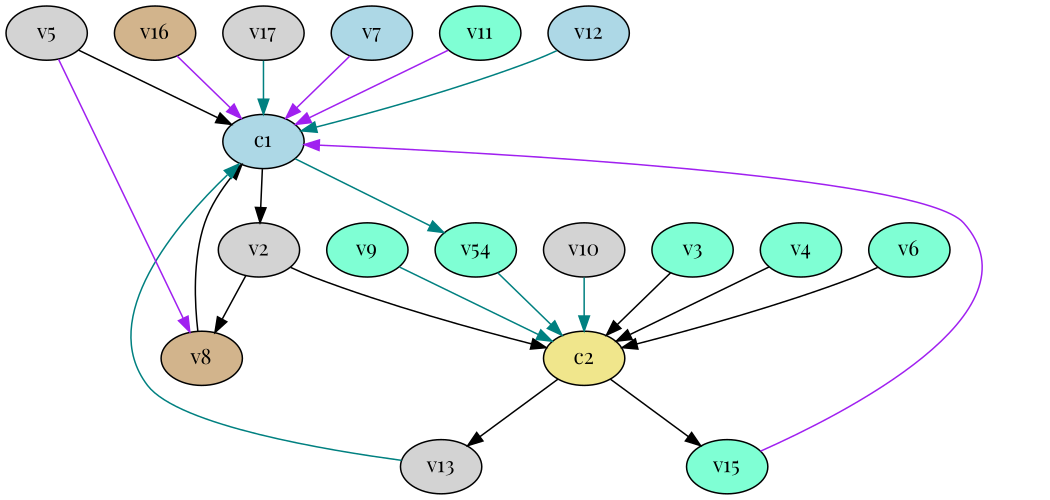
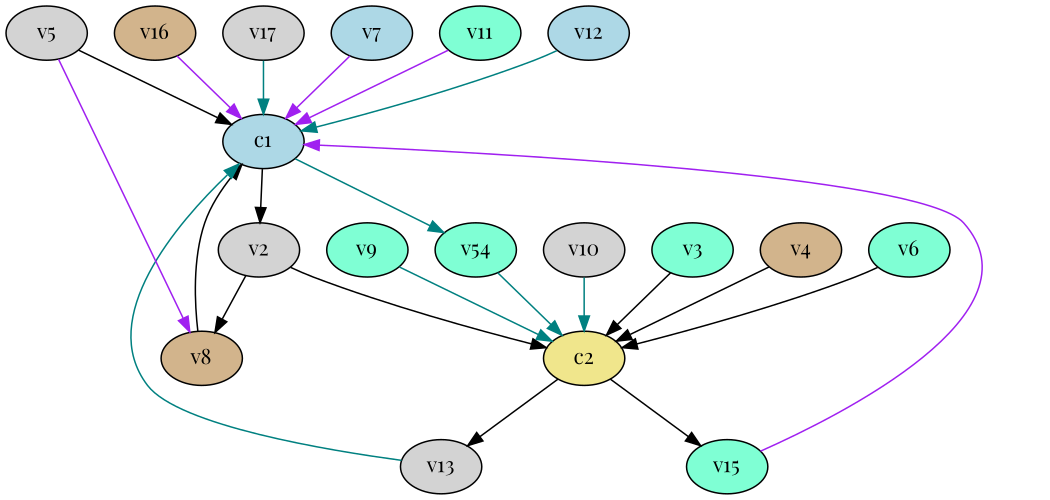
node "v4": fillcolor aquamarine -> tan
